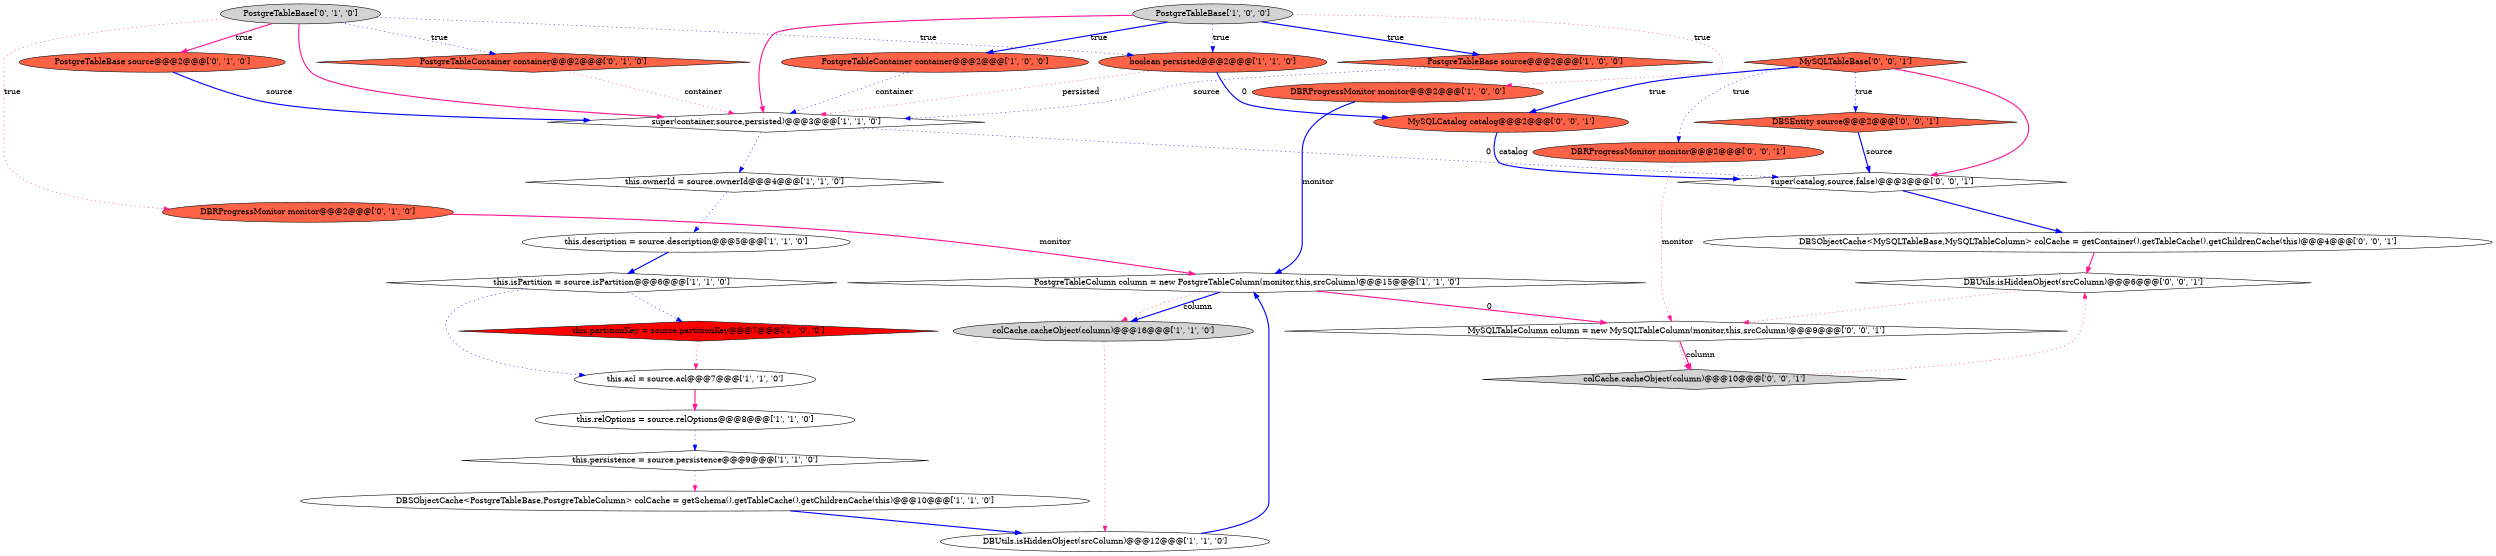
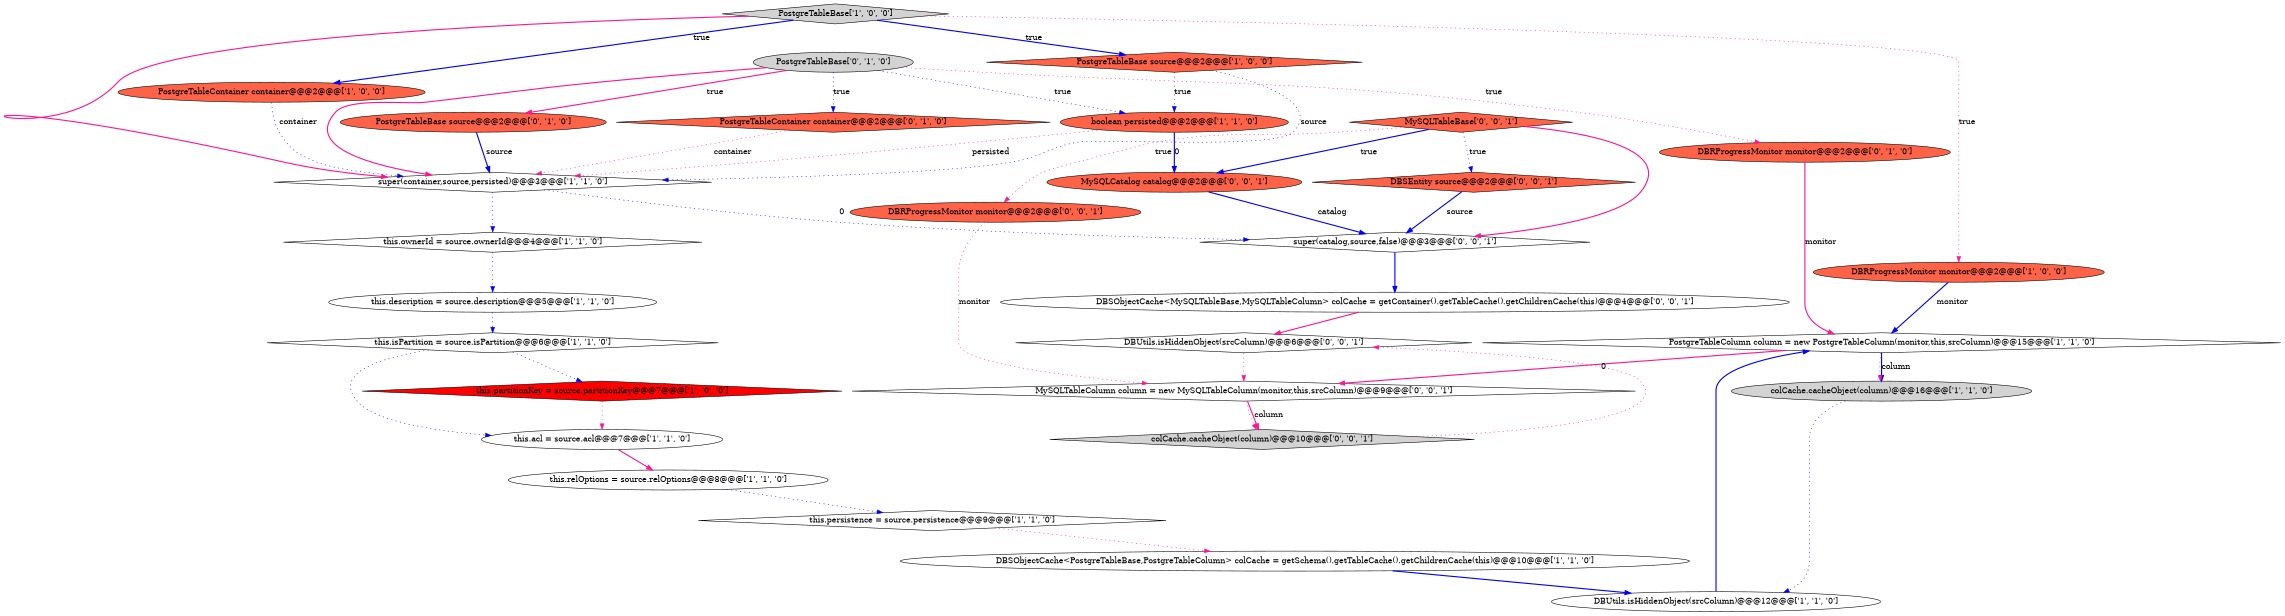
node "PostgreTableBase['1', '0', '0']": shape ellipse -> diamond
edge "PostgreTableBase['1', '0', '0']" -> "boolean persisted@@@2@@@['1', '1', '0']": now "PostgreTableBase source@@@2@@@['1', '0', '0']" -> "boolean persisted@@@2@@@['1', '1', '0']"
edge "MySQLTableBase['0', '0', '1']" -> "DBRProgressMonitor monitor@@@2@@@['0', '0', '1']": color blue -> deeppink
edge "this.description = source.description@@@5@@@['1', '1', '0']" -> "this.isPartition = source.isPartition@@@6@@@['1', '1', '0']": style bold -> dotted
edge "colCache.cacheObject(column)@@@16@@@['1', '1', '0']" -> "DBUtils.isHiddenObject(srcColumn)@@@12@@@['1', '1', '0']": color deeppink -> blue
